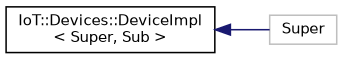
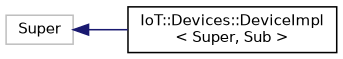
edge "Super" -> "IoT::Devices::DeviceImpl < Super, Sub >": reversed
